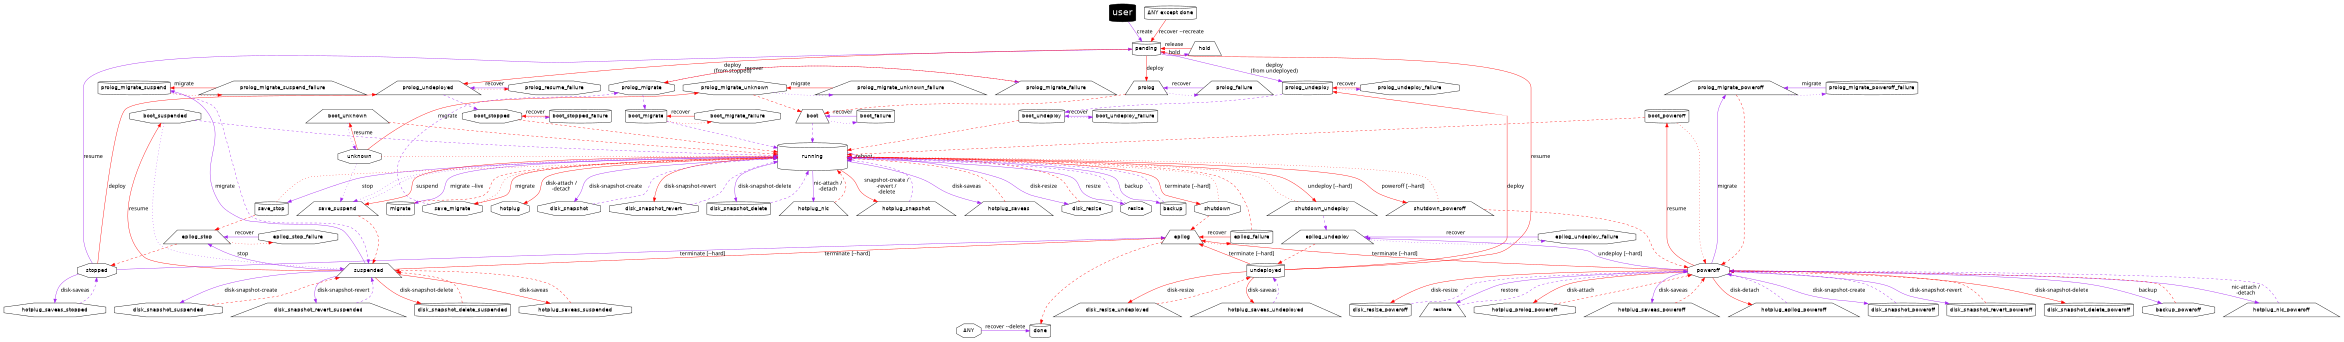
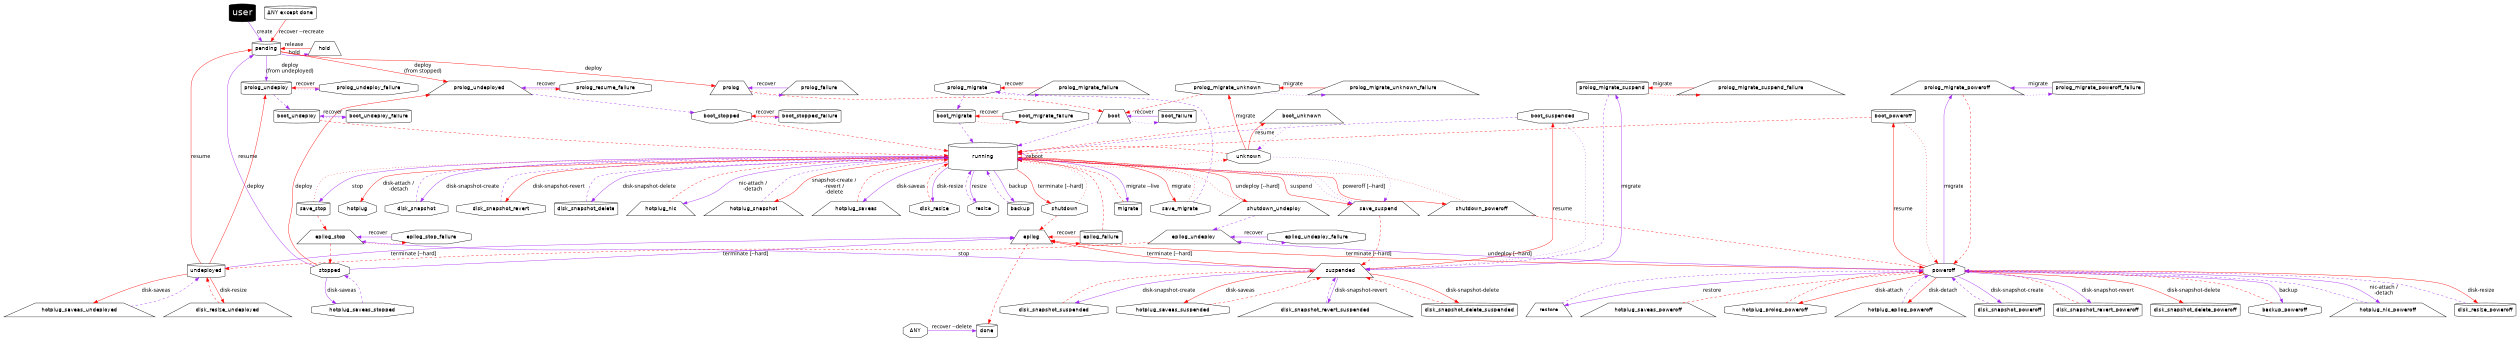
edge "unknown" -> "running": style dotted -> dashed
edge "running" -> "unknown": added
edge "undeployed" -> "epilog": color red -> purple
edge "poweroff" -> "hotplug_saveas_poweroff": removed, label "disk-saveas"
